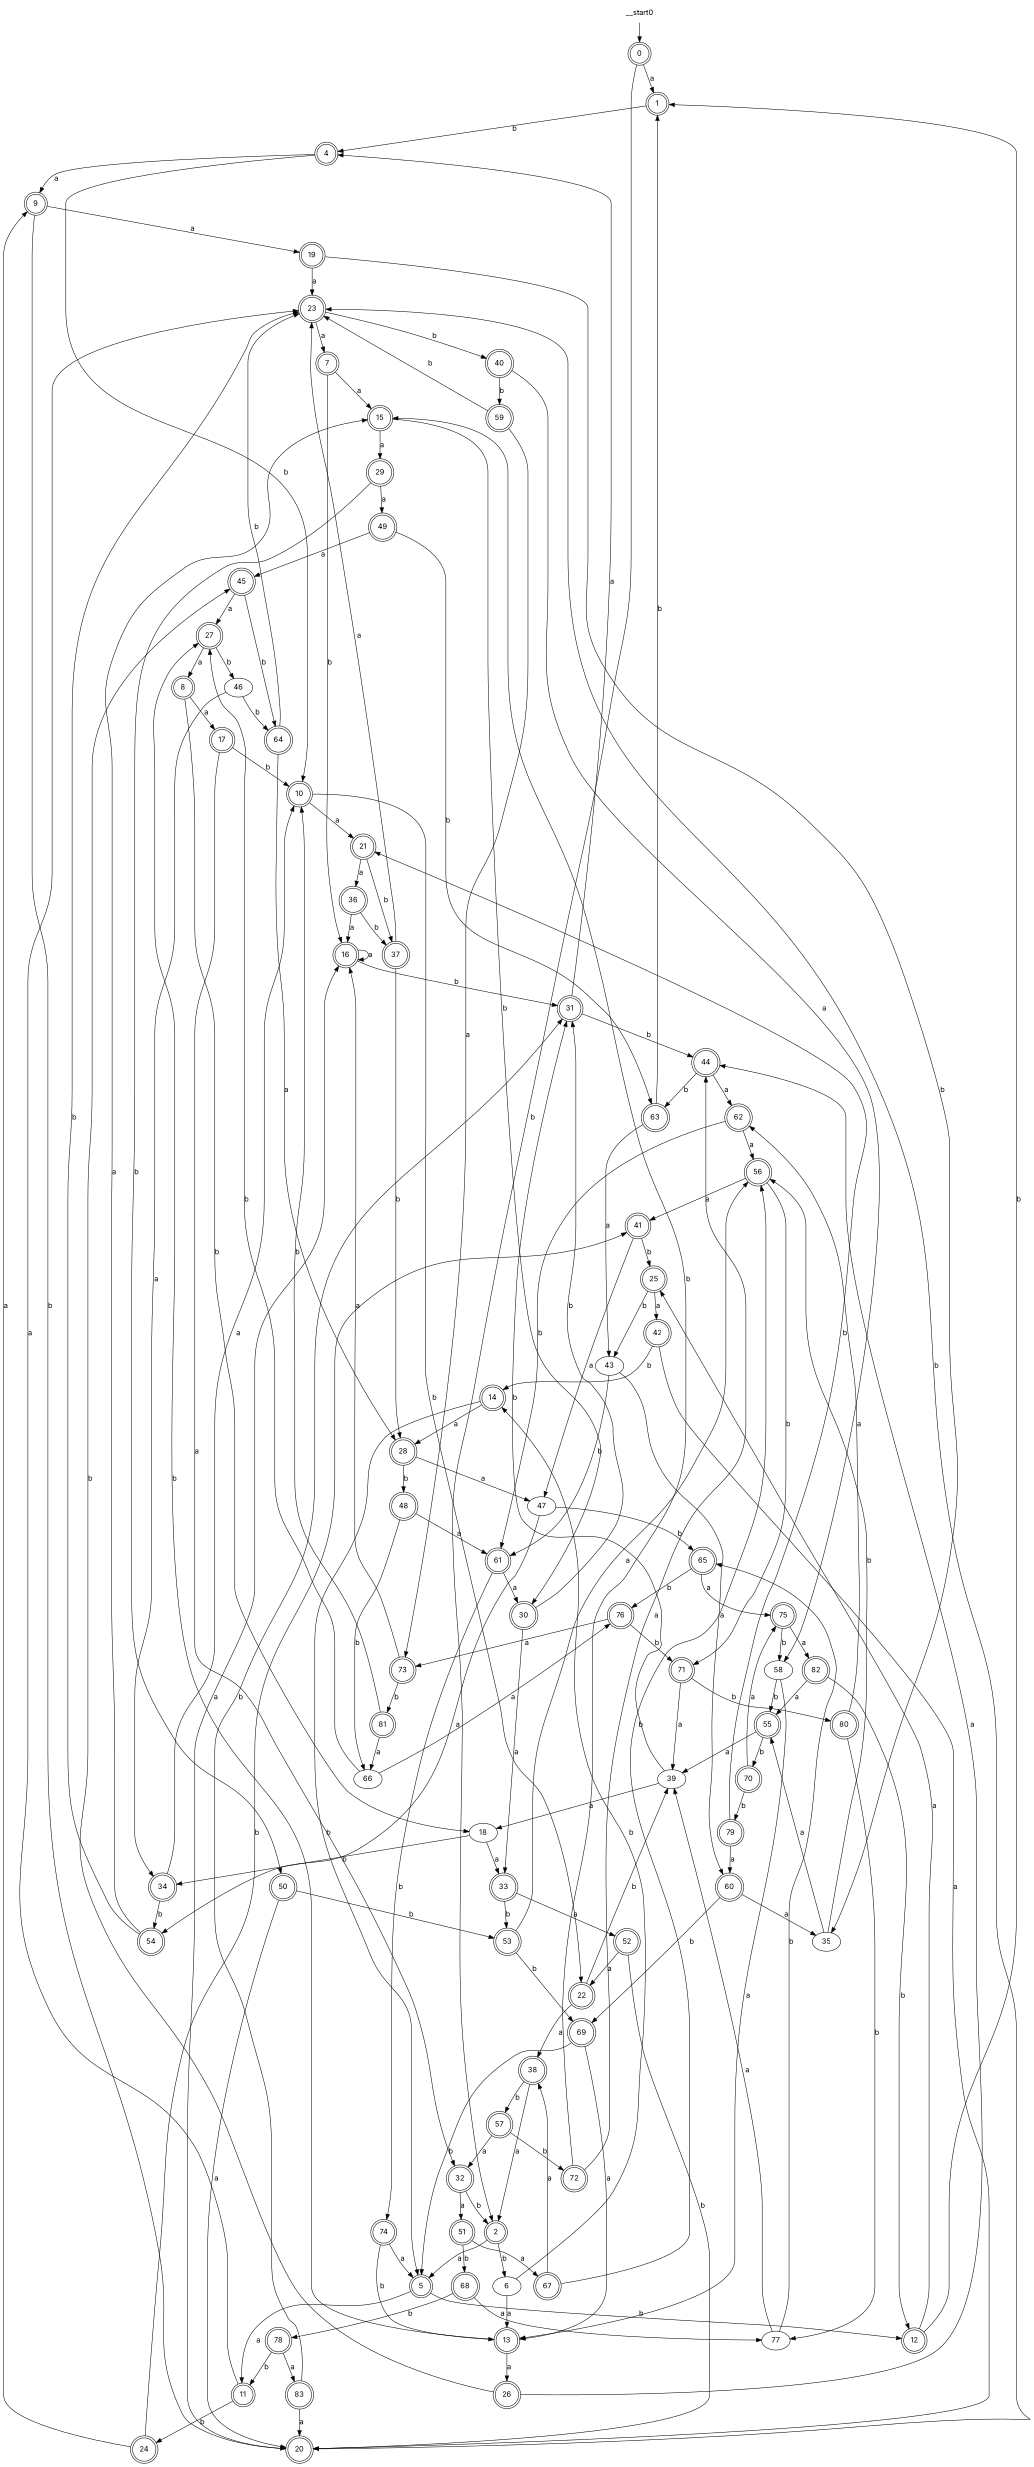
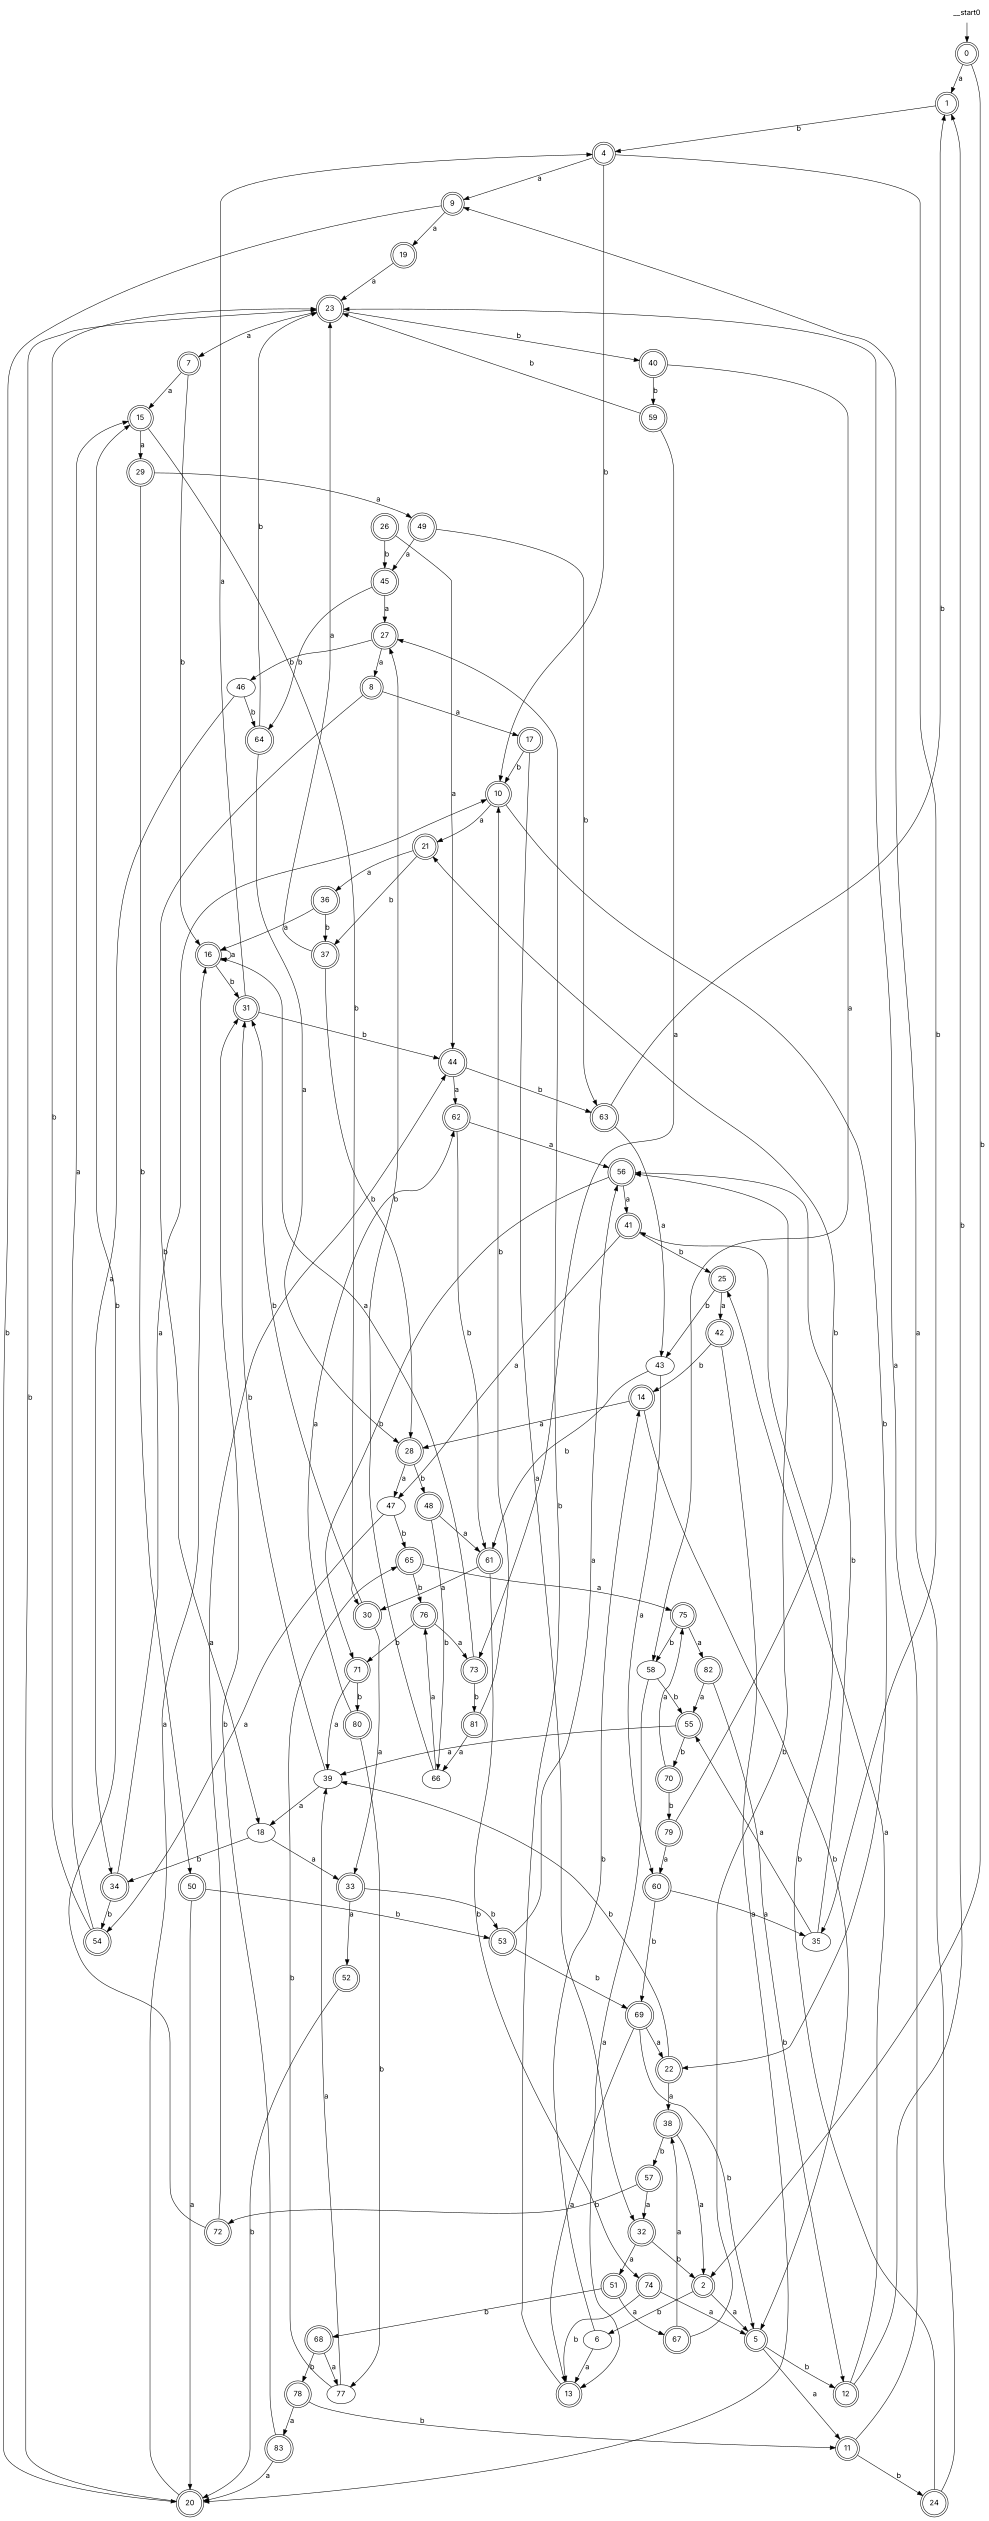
edge "19" -> "35": now "4" -> "35"
edge "52" -> "22": now "69" -> "22"
edge "13" -> "26": removed, label "a"
